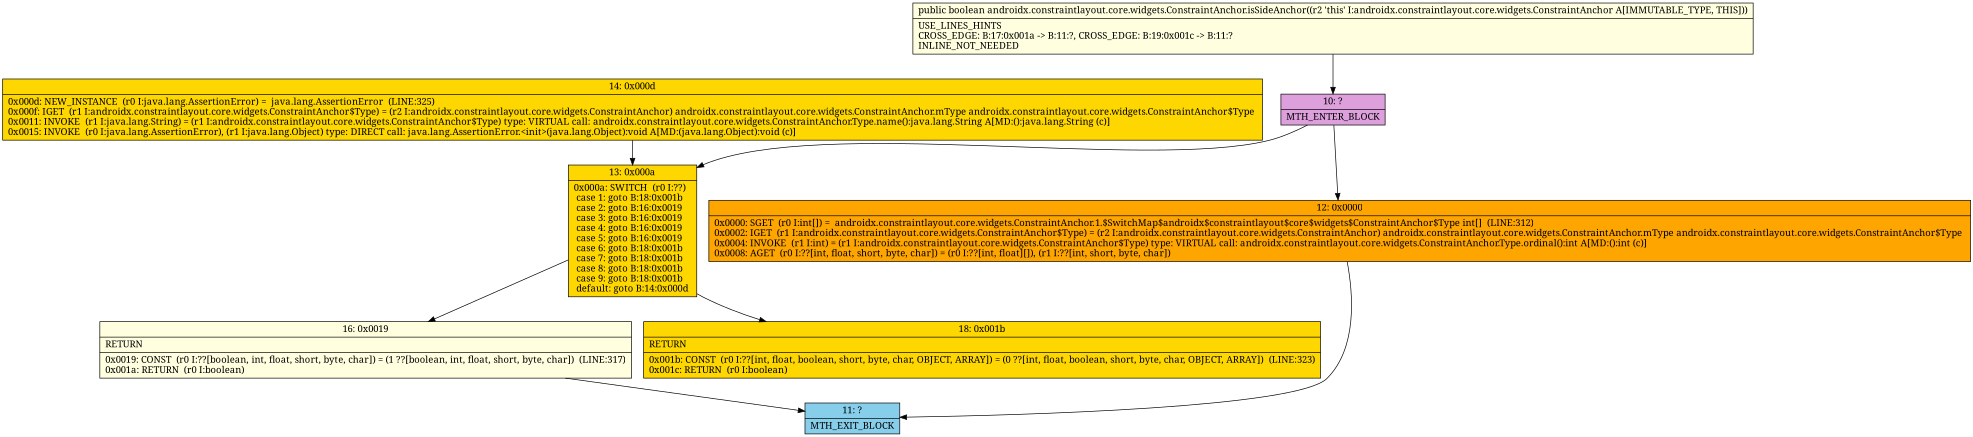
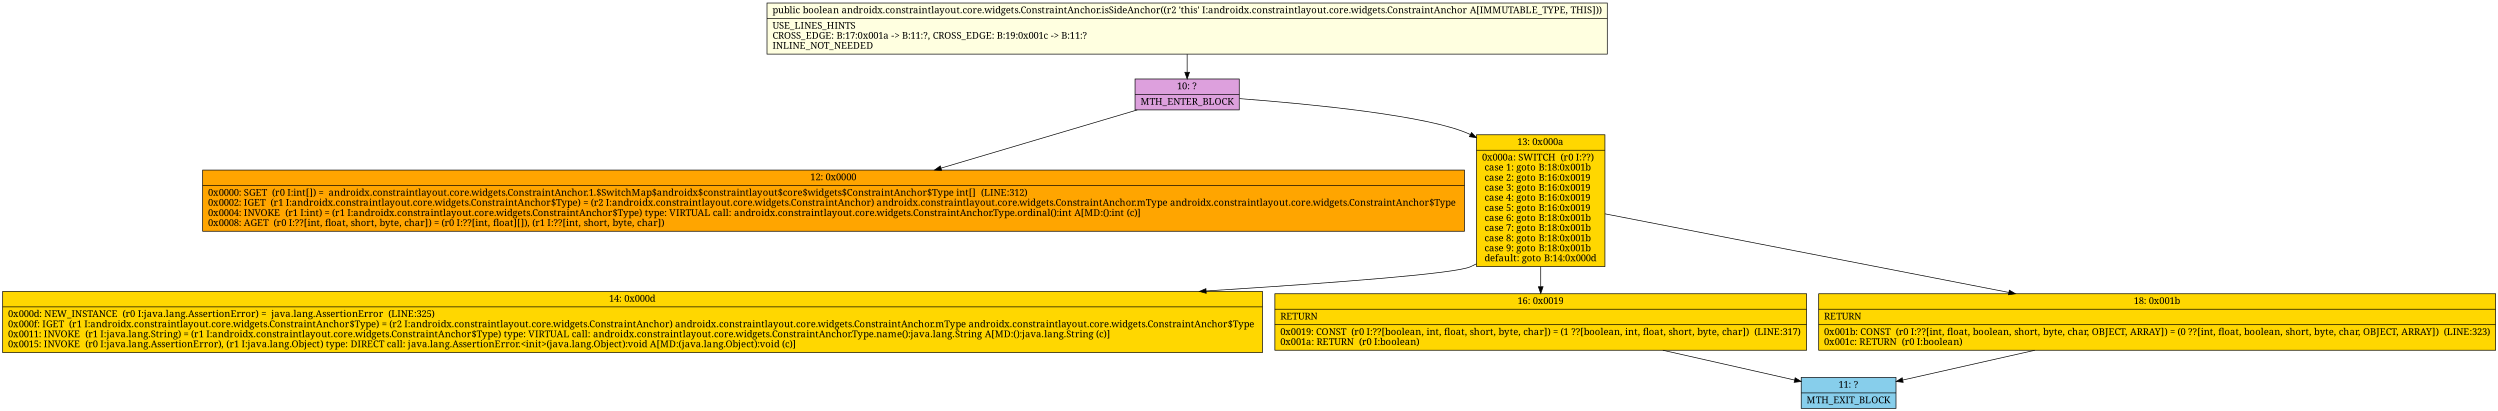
edge "14: 0x000d" -> "13: 0x000a": reversed
node "16: 0x0019": fillcolor lightyellow -> gold
edge "12: 0x0000" -> "11: ?": now "18: 0x001b" -> "11: ?"
